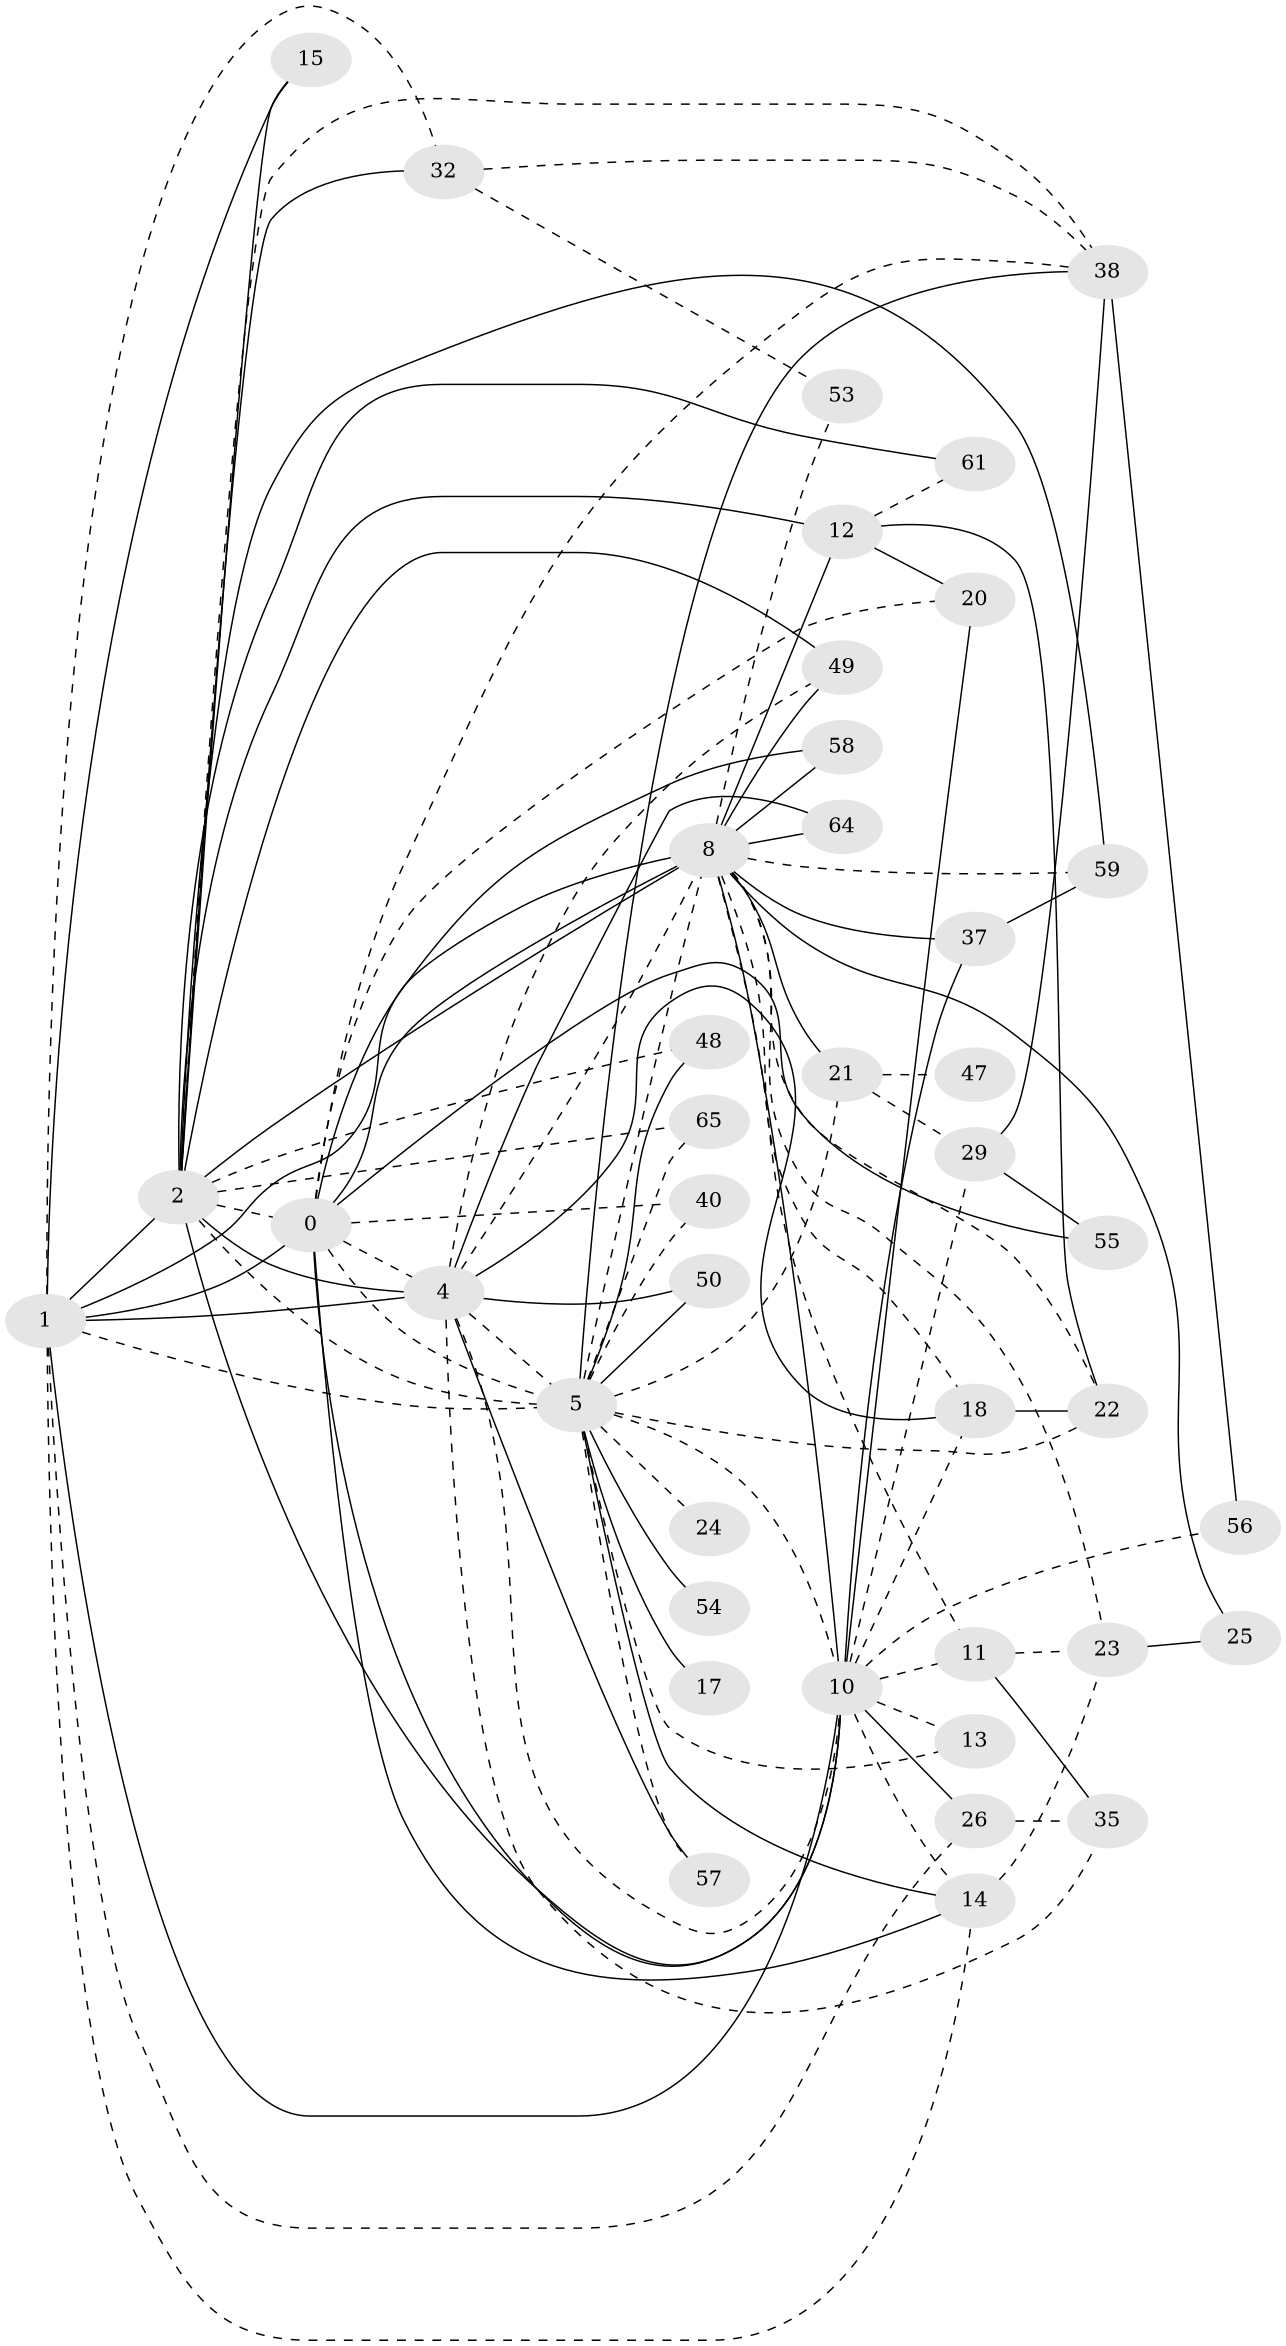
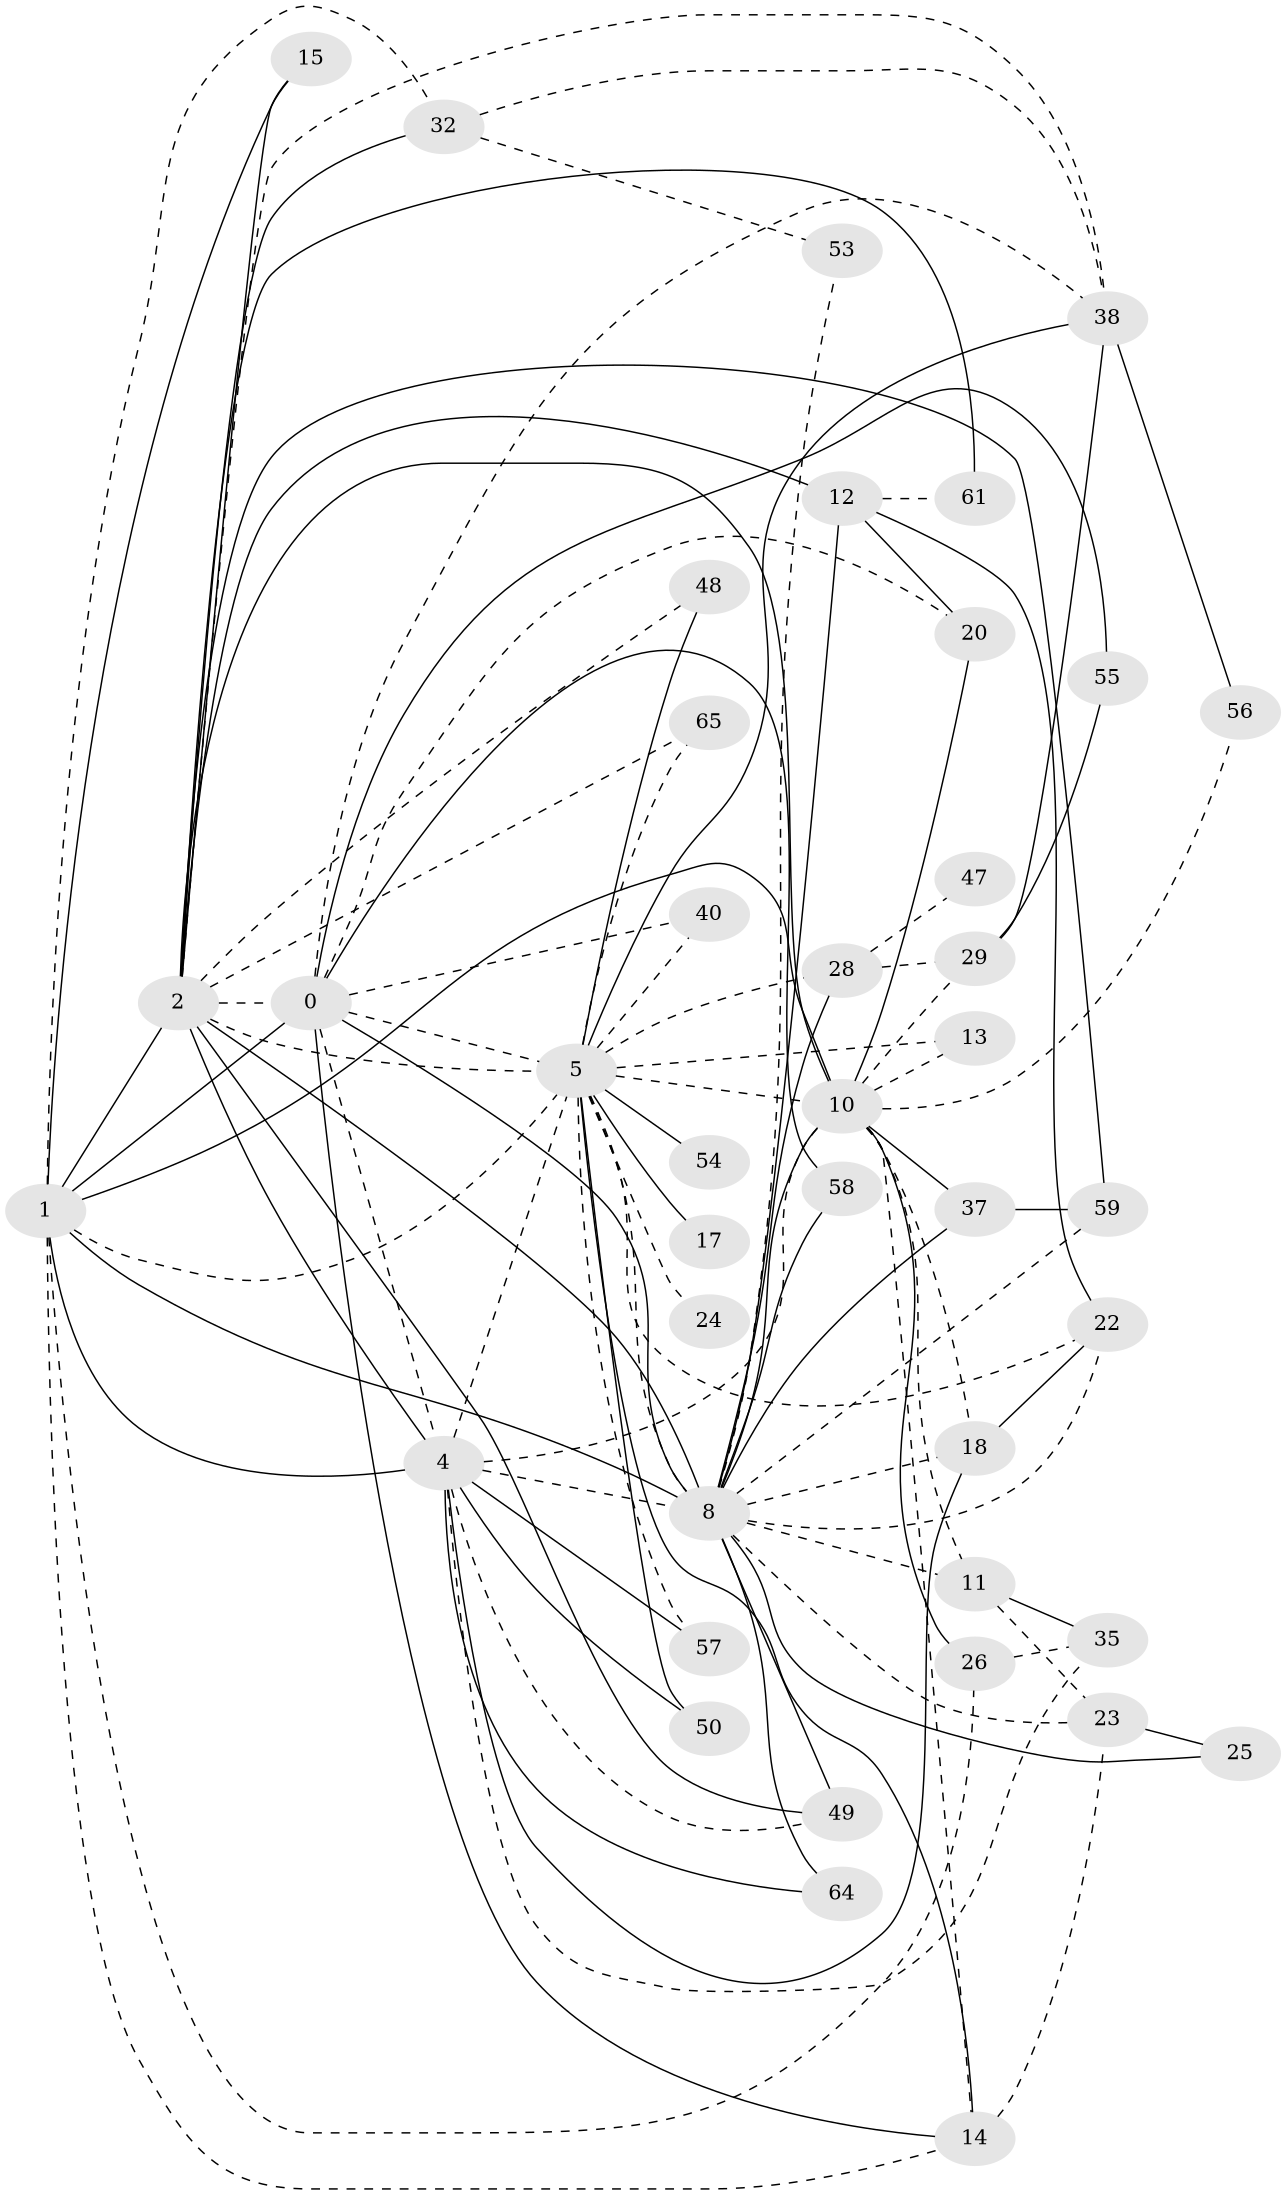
node "21": label "21" -> "28"
edge "0" -- "10": removed
